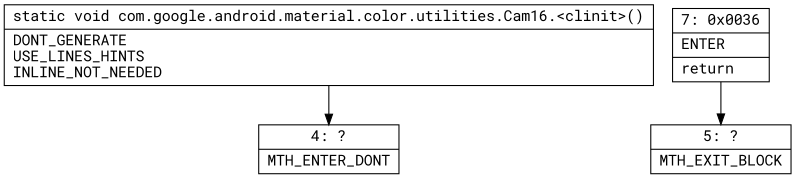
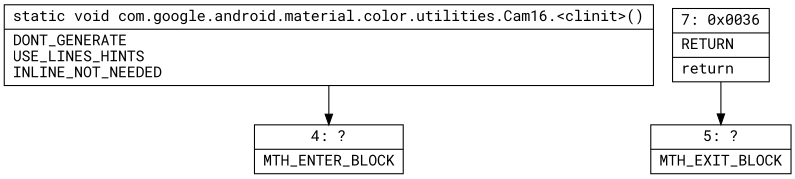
node "7: 0x0036": text "ENTER" -> "RETURN"
node "4: ?": text "MTH_ENTER_DONT" -> "MTH_ENTER_BLOCK"
